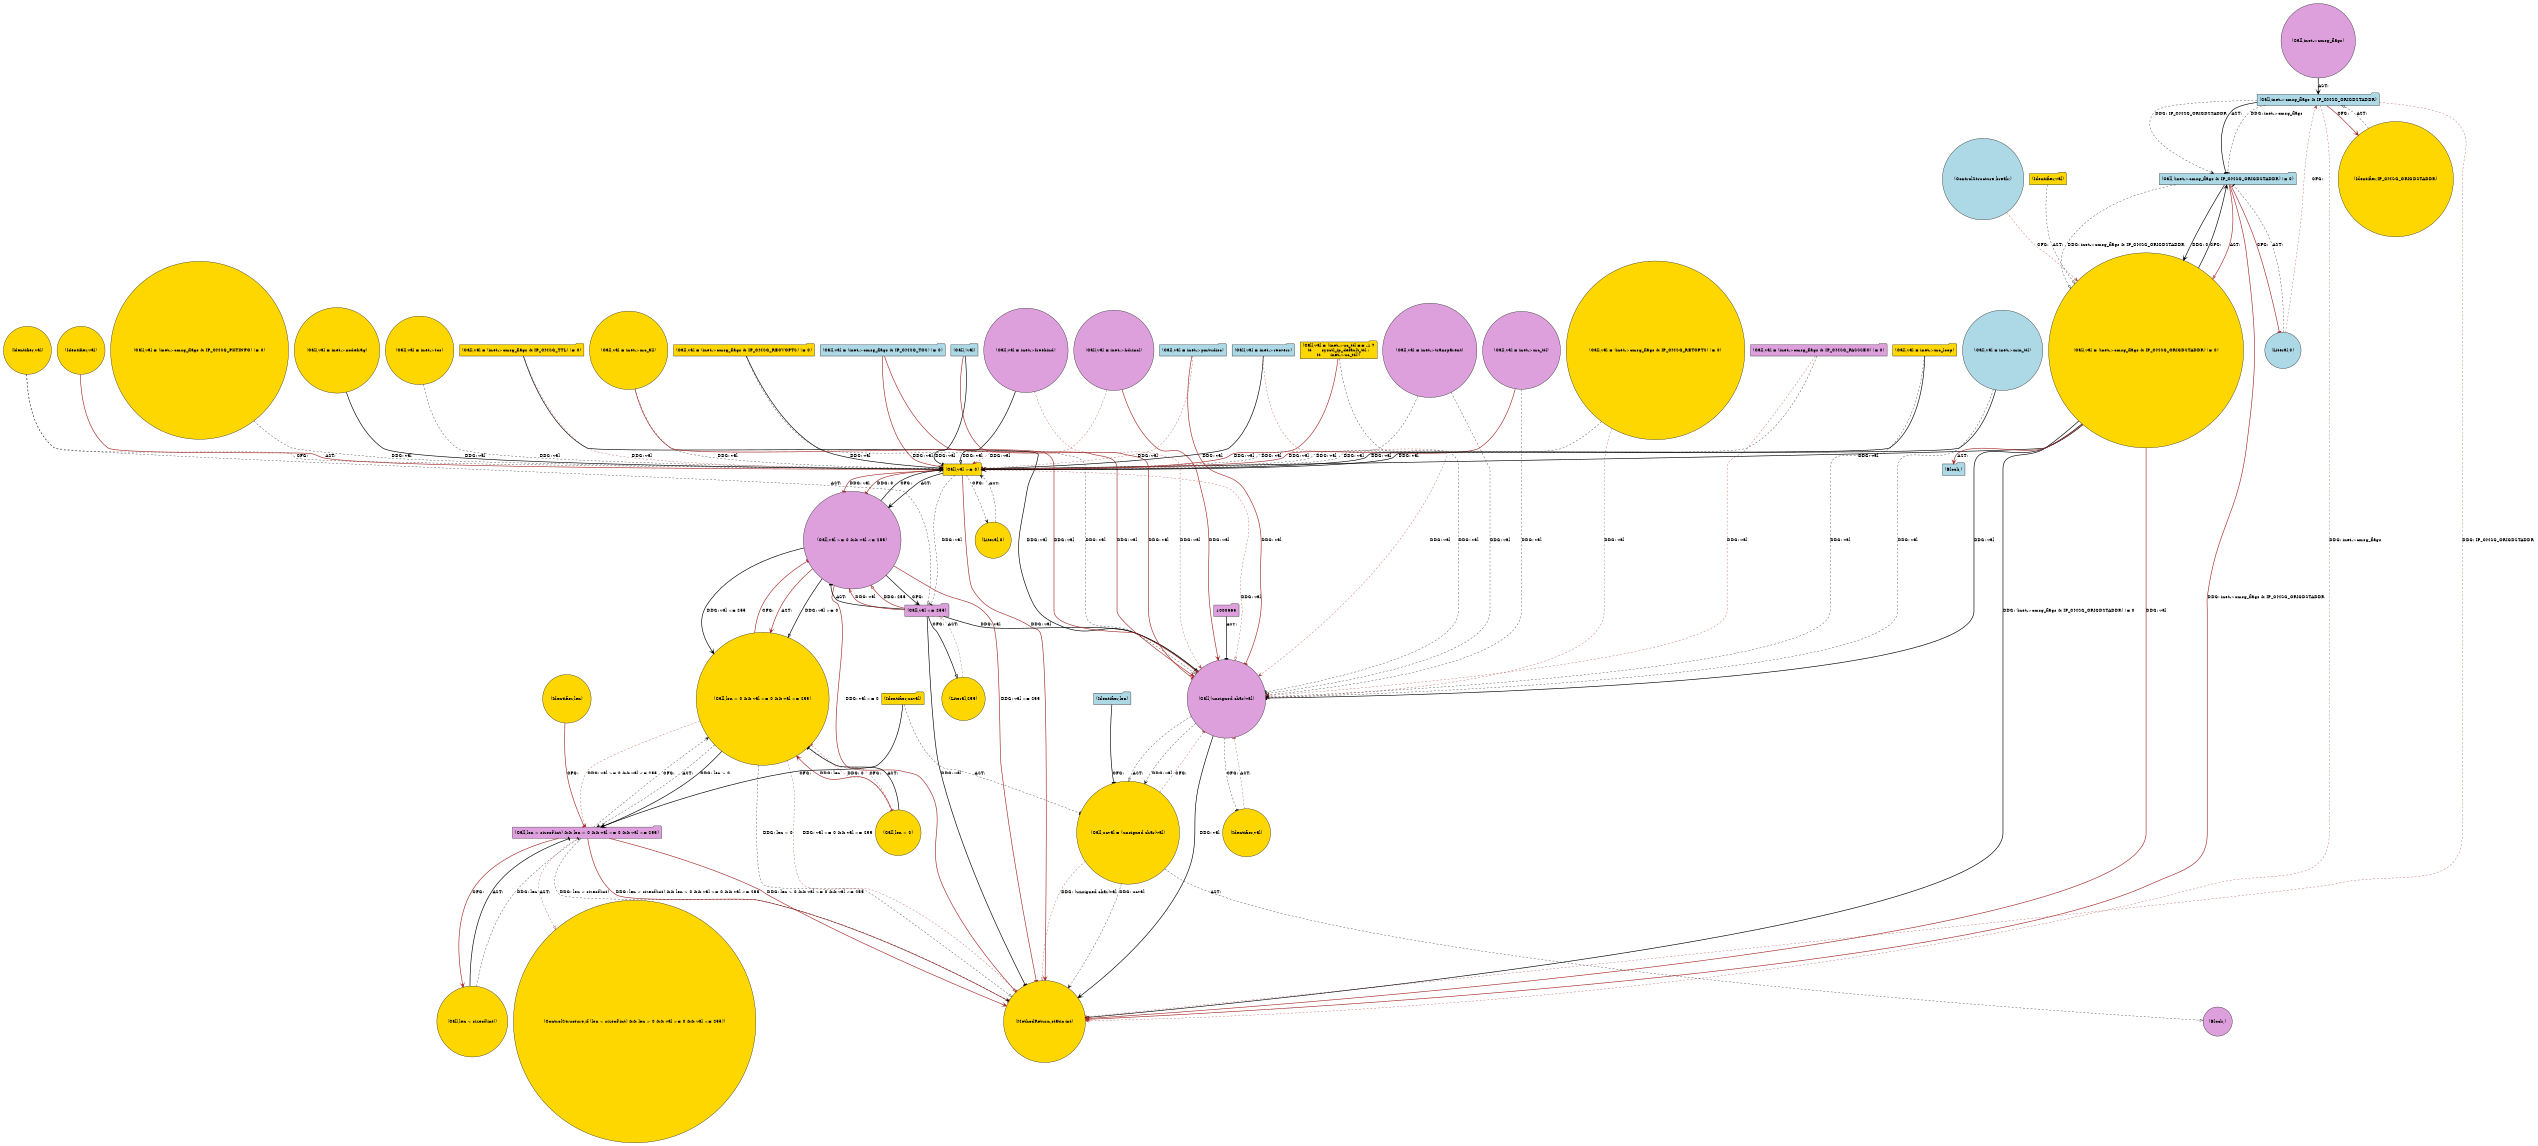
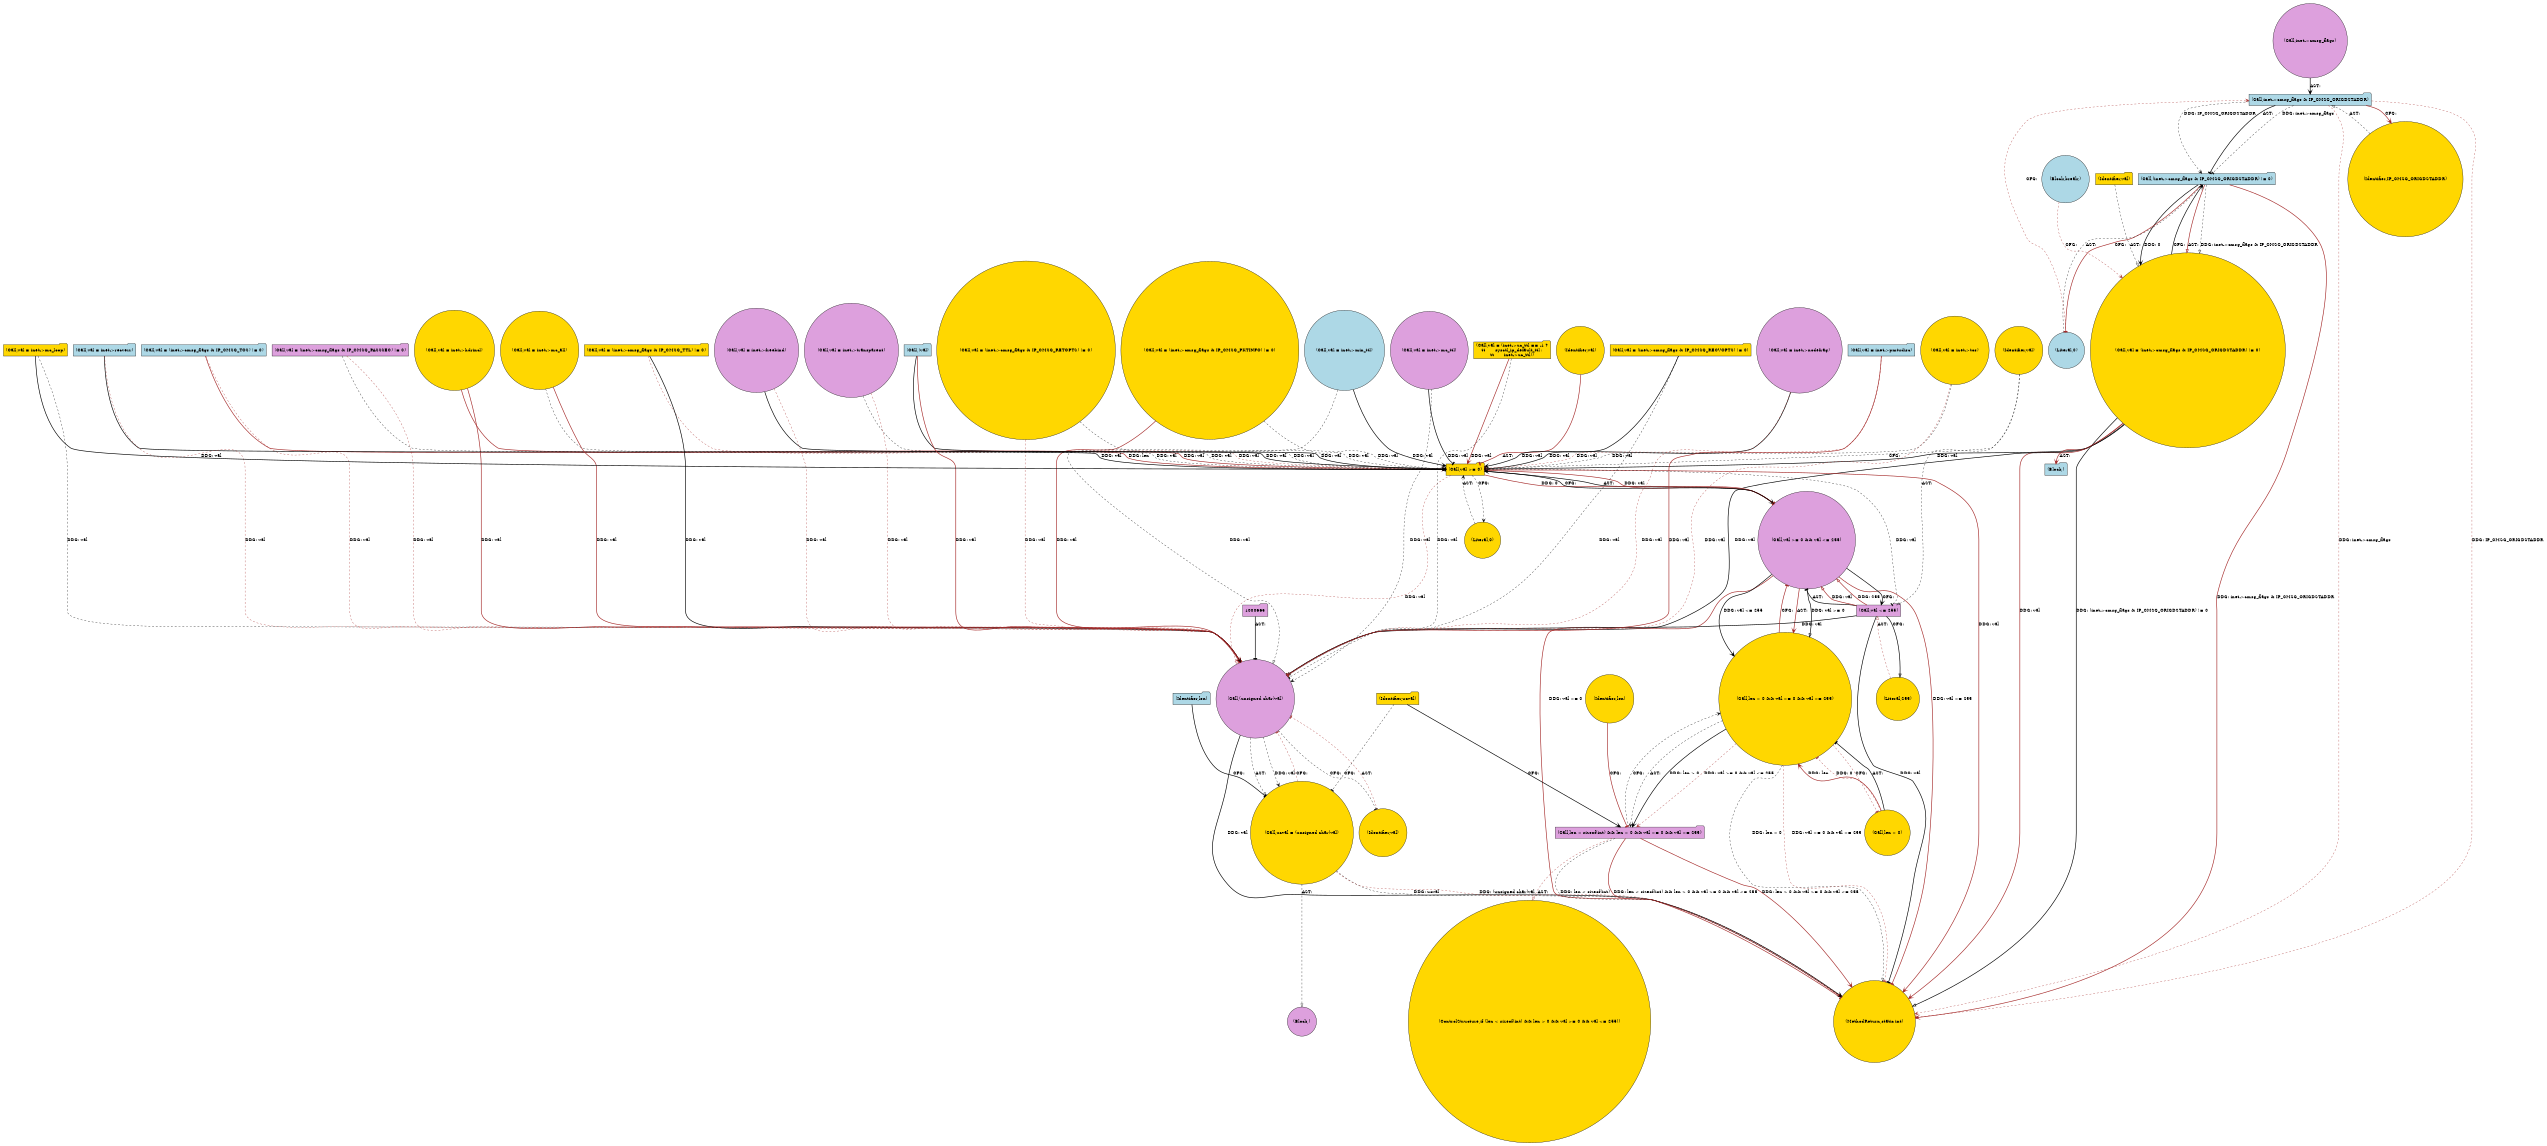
node "(ControlStructure,break;)": label "(ControlStructure,break;)" -> "(Block,break;)"
node "(Call,val = inet->nodefrag)": fillcolor gold -> plum
node "(Call,val = inet->hdrincl)": fillcolor plum -> gold
edge "(Call,val = inet->hdrincl)" -> "(Call,val >= 0)": style dashed -> bold
edge "(Call,val = (inet->cmsg_flags & IP_CMSG_TOS) != 0)" -> "(Call,val >= 0)": label "DDG: val" -> "DDG: len"
edge "(Call,val = (inet->cmsg_flags & IP_CMSG_TOS) != 0)" -> "(Call,(unsigned char)val)": style bold -> dashed
edge "(Call,val = inet->mc_ttl)" -> "(Call,val >= 0)": color brown -> black
edge "(Call,val = (inet->cmsg_flags & IP_CMSG_PKTINFO) != 0)" -> "(Call,(unsigned char)val)": added, label "DDG: val"
edge "(Call,val = inet->tos)" -> "(Call,(unsigned char)val)": added, label "DDG: val"
edge "(Call,val = inet->nodefrag)" -> "(Call,(unsigned char)val)": added, label "DDG: val"
edge "(Call,val = inet->transparent)" -> "(Call,(unsigned char)val)": color black -> brown
edge "(Identifier,ucval)" -> "(Call,ucval = (unsigned char)val)": label "AST: " -> "CFG: "
node "(Call,len < sizeof(int))": removed
